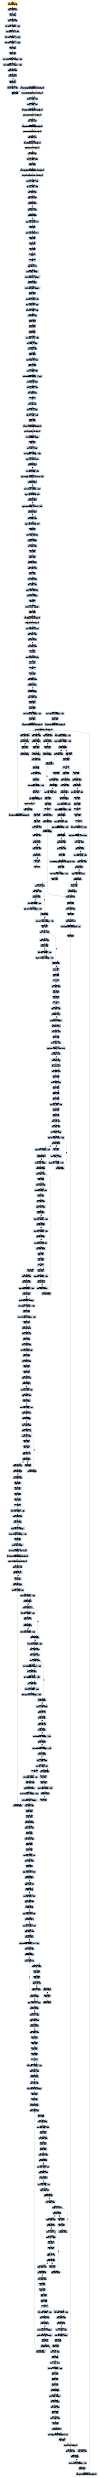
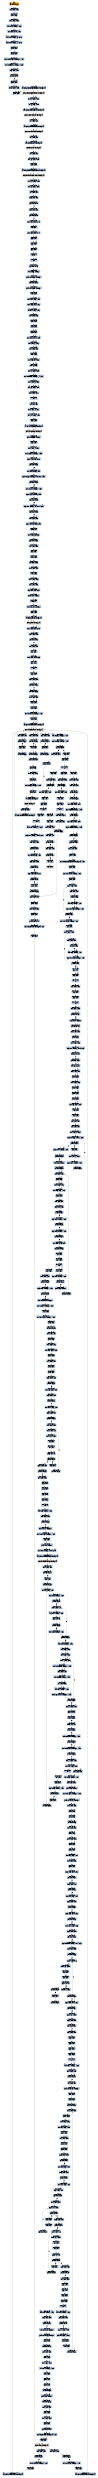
node "0x0040629e je 0x004062c1": added
